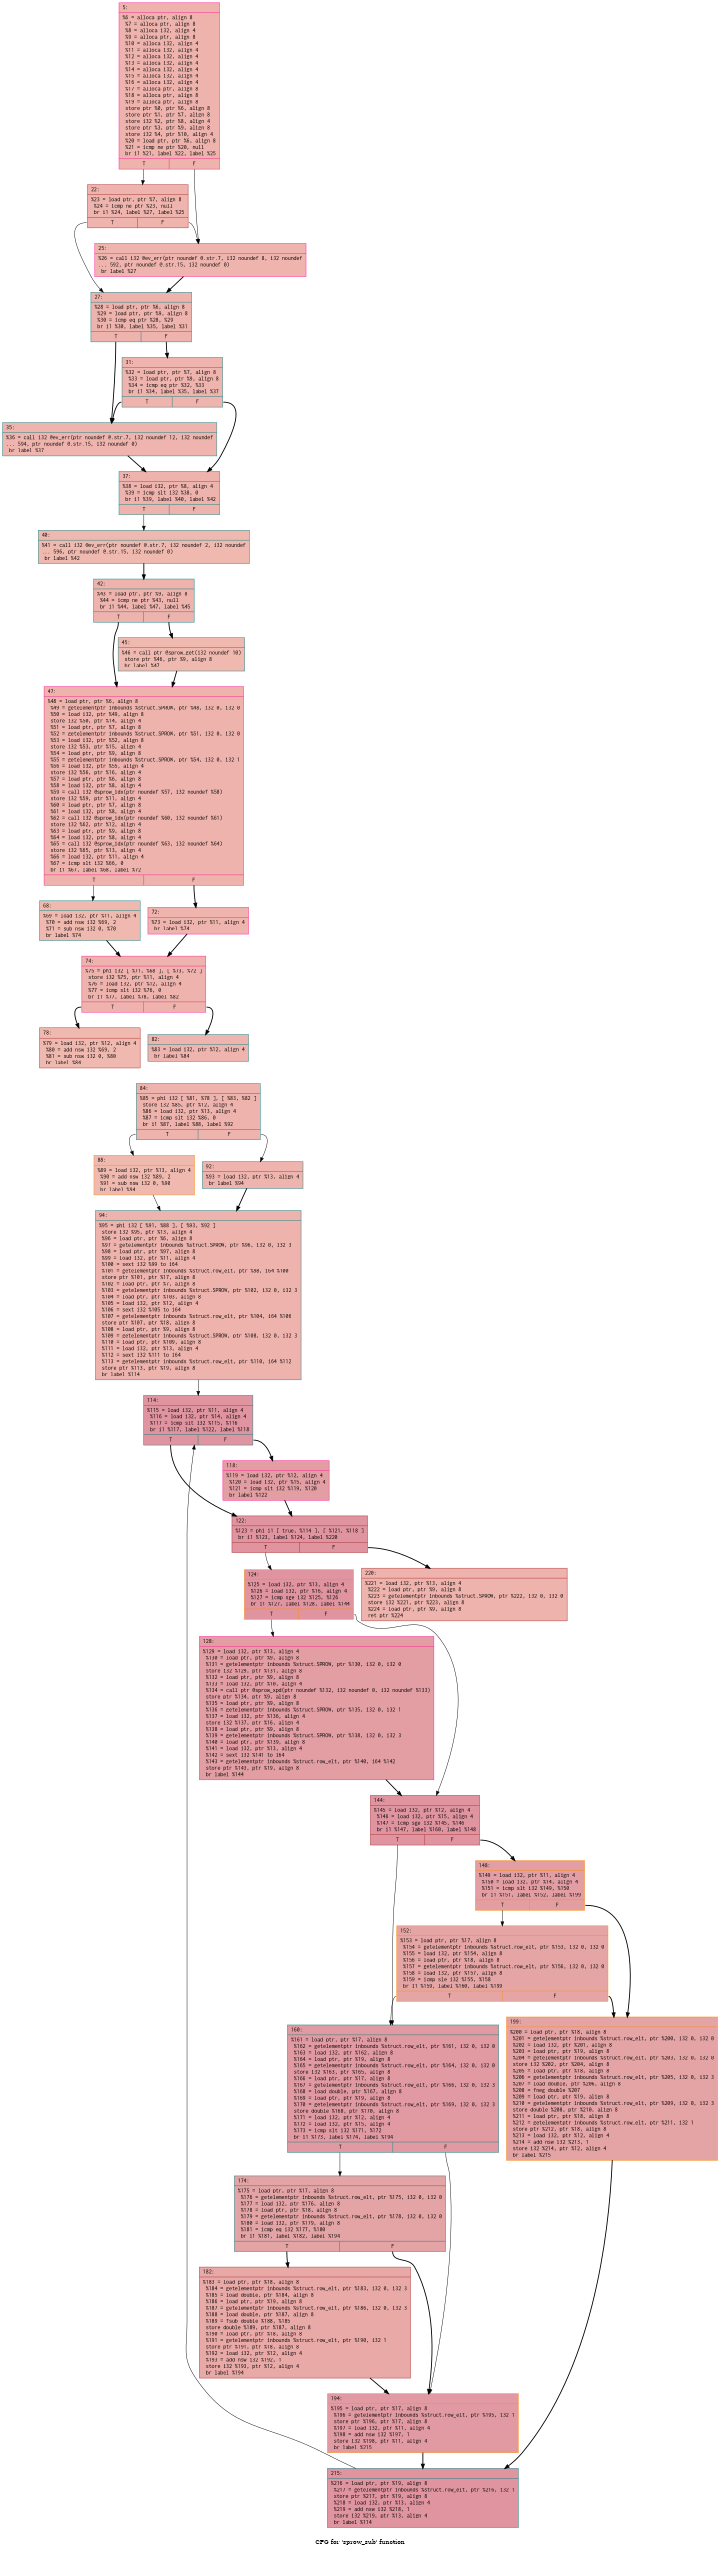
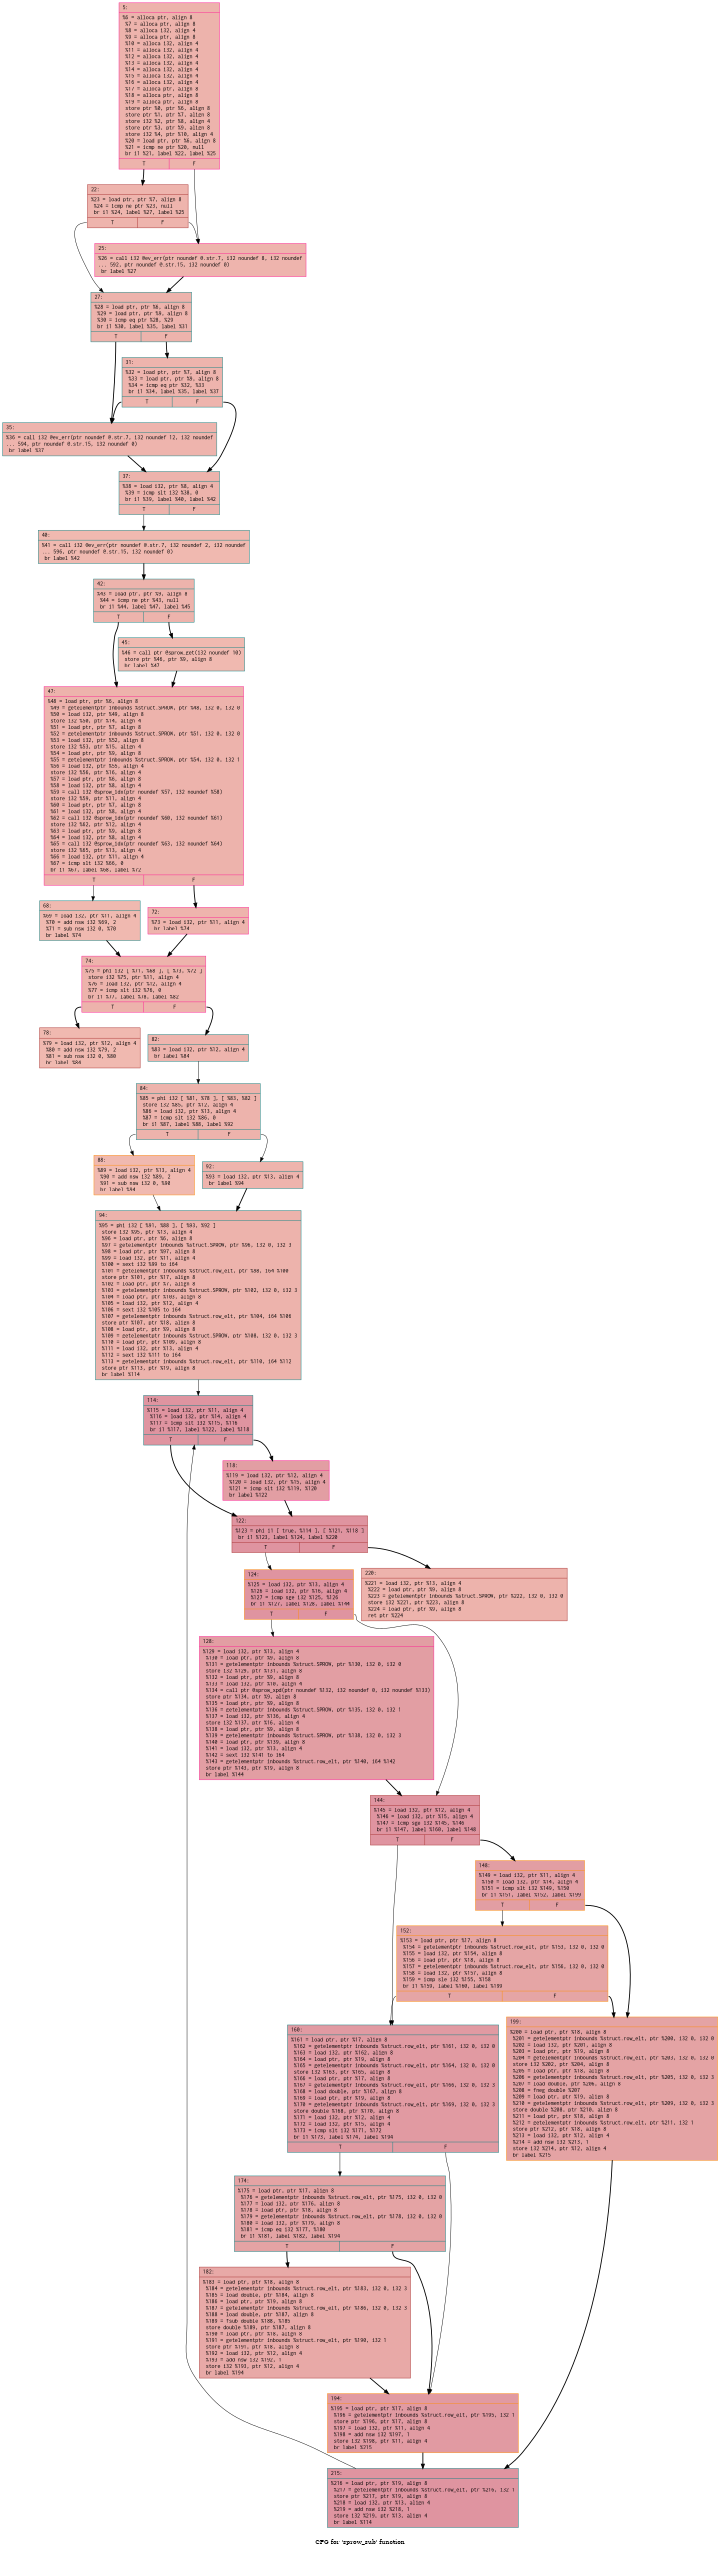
edge "5:" -> "22:": style solid -> bold
node "78:": text "%80 = add nsw i32 %69, 2" -> "%80 = add nsw i32 %79, 2"
edge "82:" -> "84:": added
